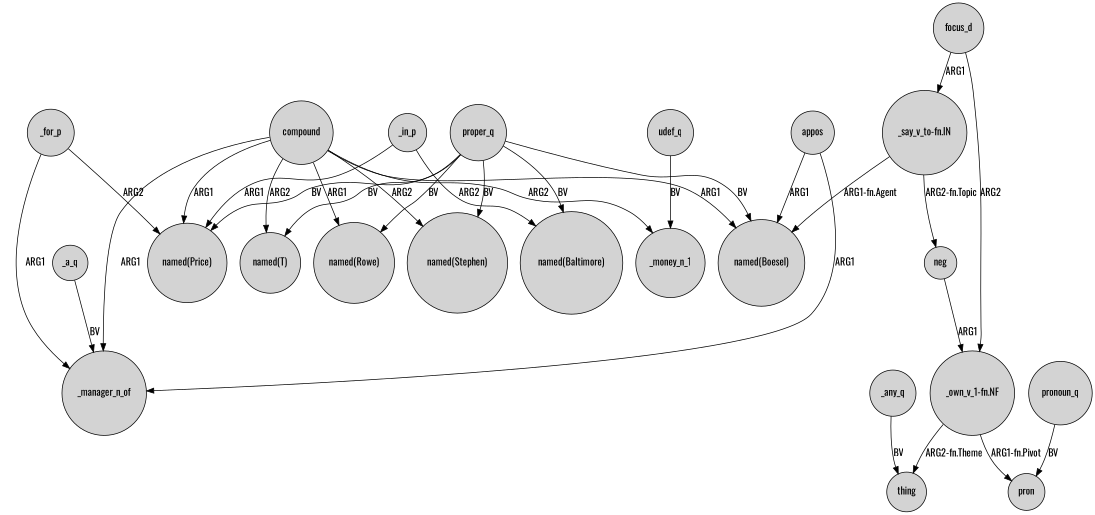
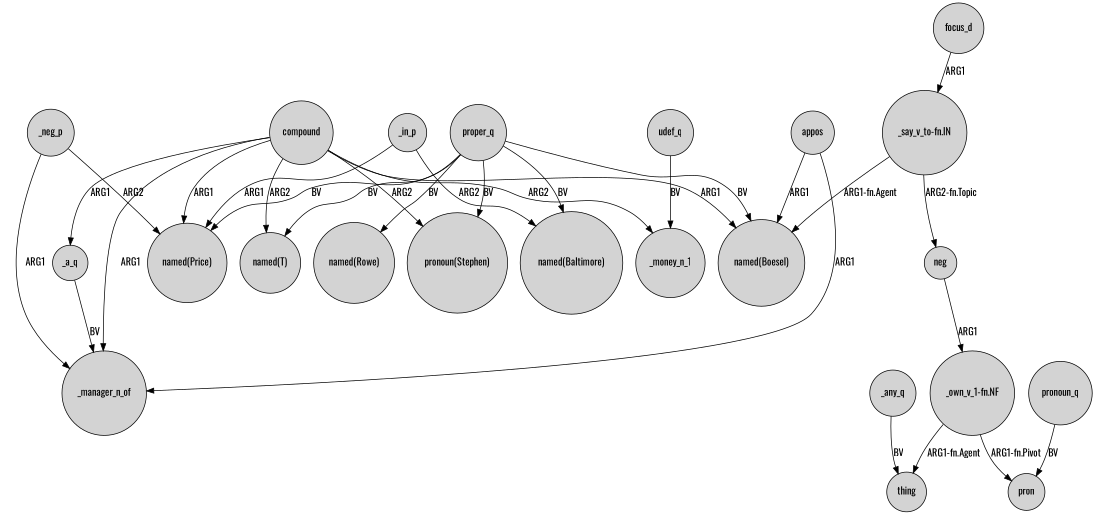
node "_for_p": label "_for_p" -> "_neg_p"
edge "compound" -> "named(Rowe)": now "compound" -> "_a_q"
edge "focus_d" -> "_own_v_1-fn.NF": removed, label "ARG2"
node "named(Stephen)": label "named(Stephen)" -> "pronoun(Stephen)"
edge "_own_v_1-fn.NF" -> "thing": label "ARG2-fn.Theme" -> "ARG1-fn.Agent"
